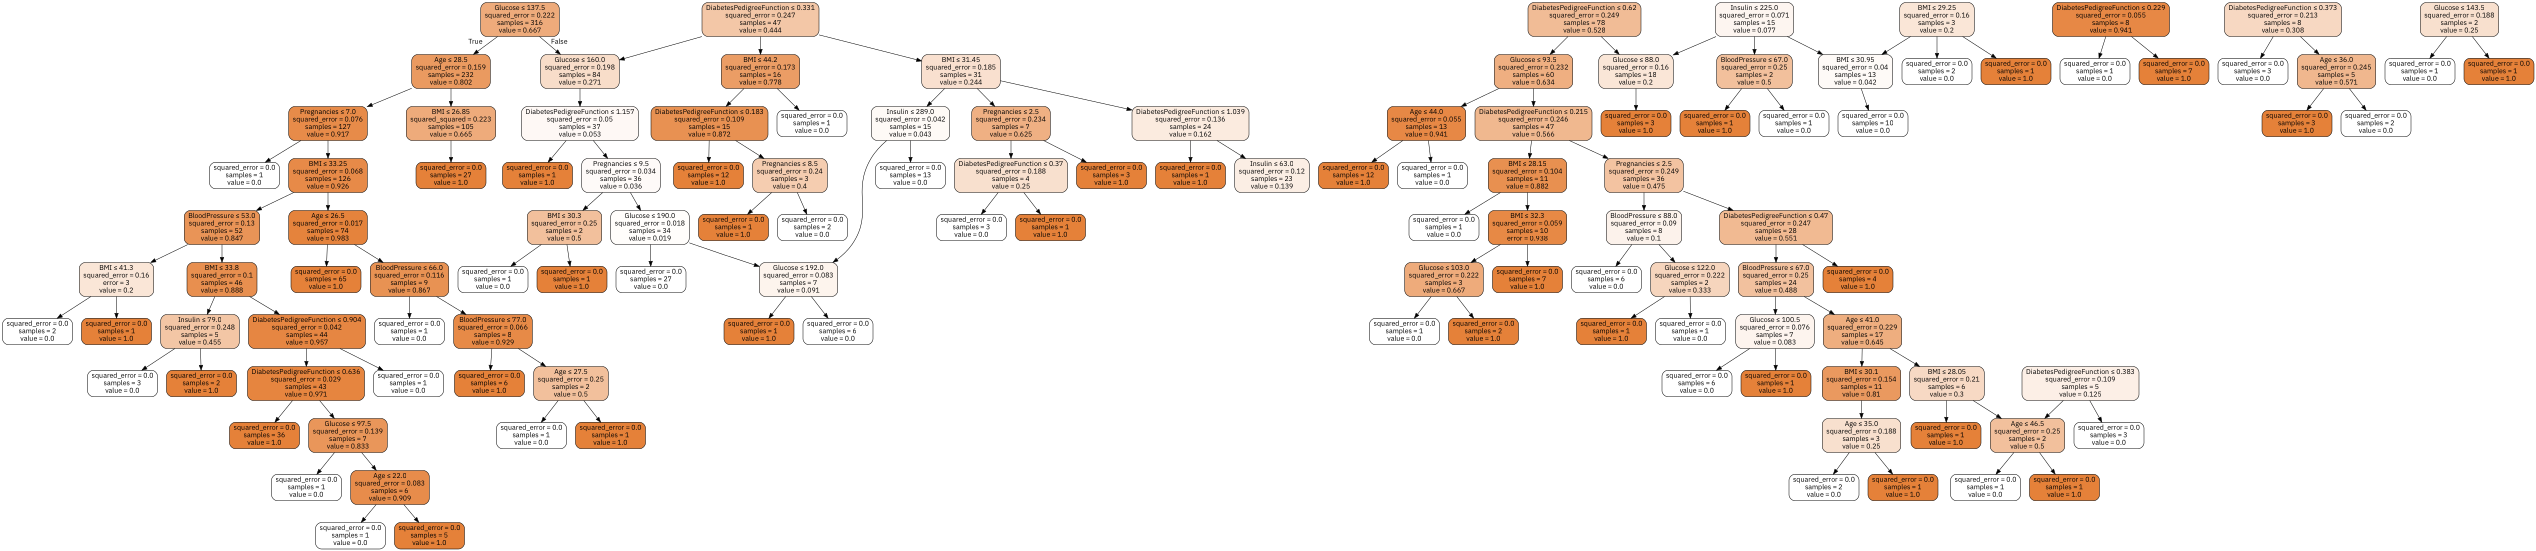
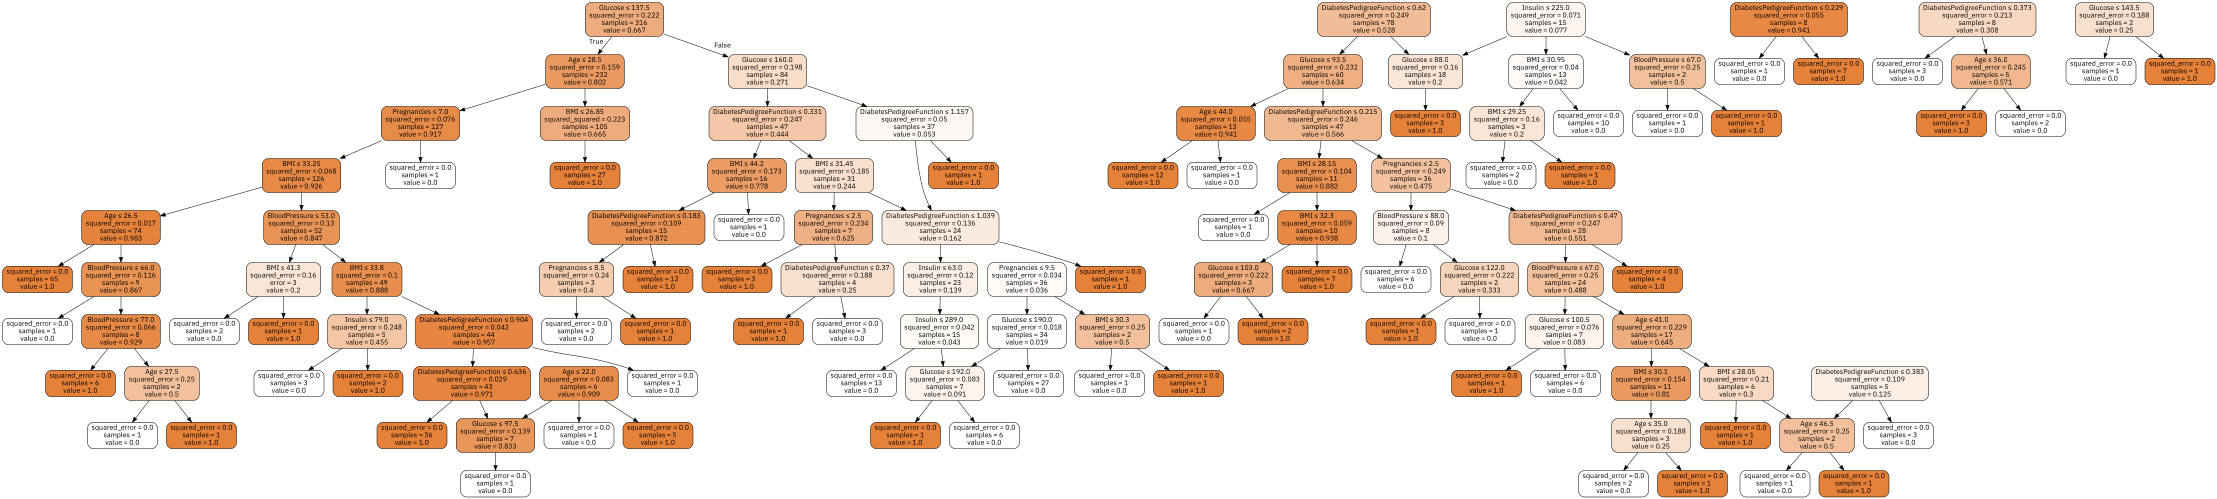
edge "BMI ≤ 29.25" -> "BMI ≤ 30.95": reversed
edge "DiabetesPedigreeFunction ≤ 0.331" -> "Glucose ≤ 160.0": reversed
edge "BMI ≤ 31.45" -> "Insulin ≤ 289.0": now "Insulin ≤ 63.0" -> "Insulin ≤ 289.0"
edge "DiabetesPedigreeFunction ≤ 1.157" -> "Pregnancies ≤ 9.5": now "DiabetesPedigreeFunction ≤ 1.157" -> "DiabetesPedigreeFunction ≤ 1.039"
node "BMI ≤ 32.3": text "error = 0.938" -> "value = 0.938"
node "BMI ≤ 33.8": text "samples = 46" -> "samples = 49"
edge "Glucose ≤ 97.5" -> "Age ≤ 22.0": reversed
